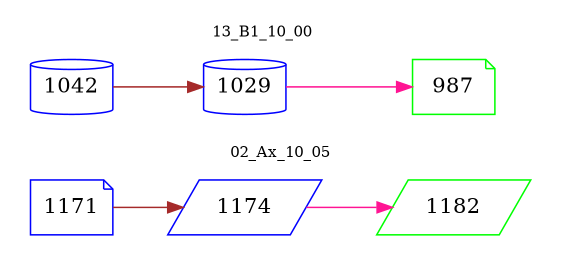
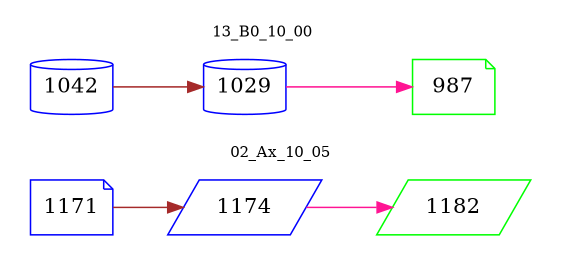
cluster "13_B1_10_00": label "13_B1_10_00" -> "13_B0_10_00"
